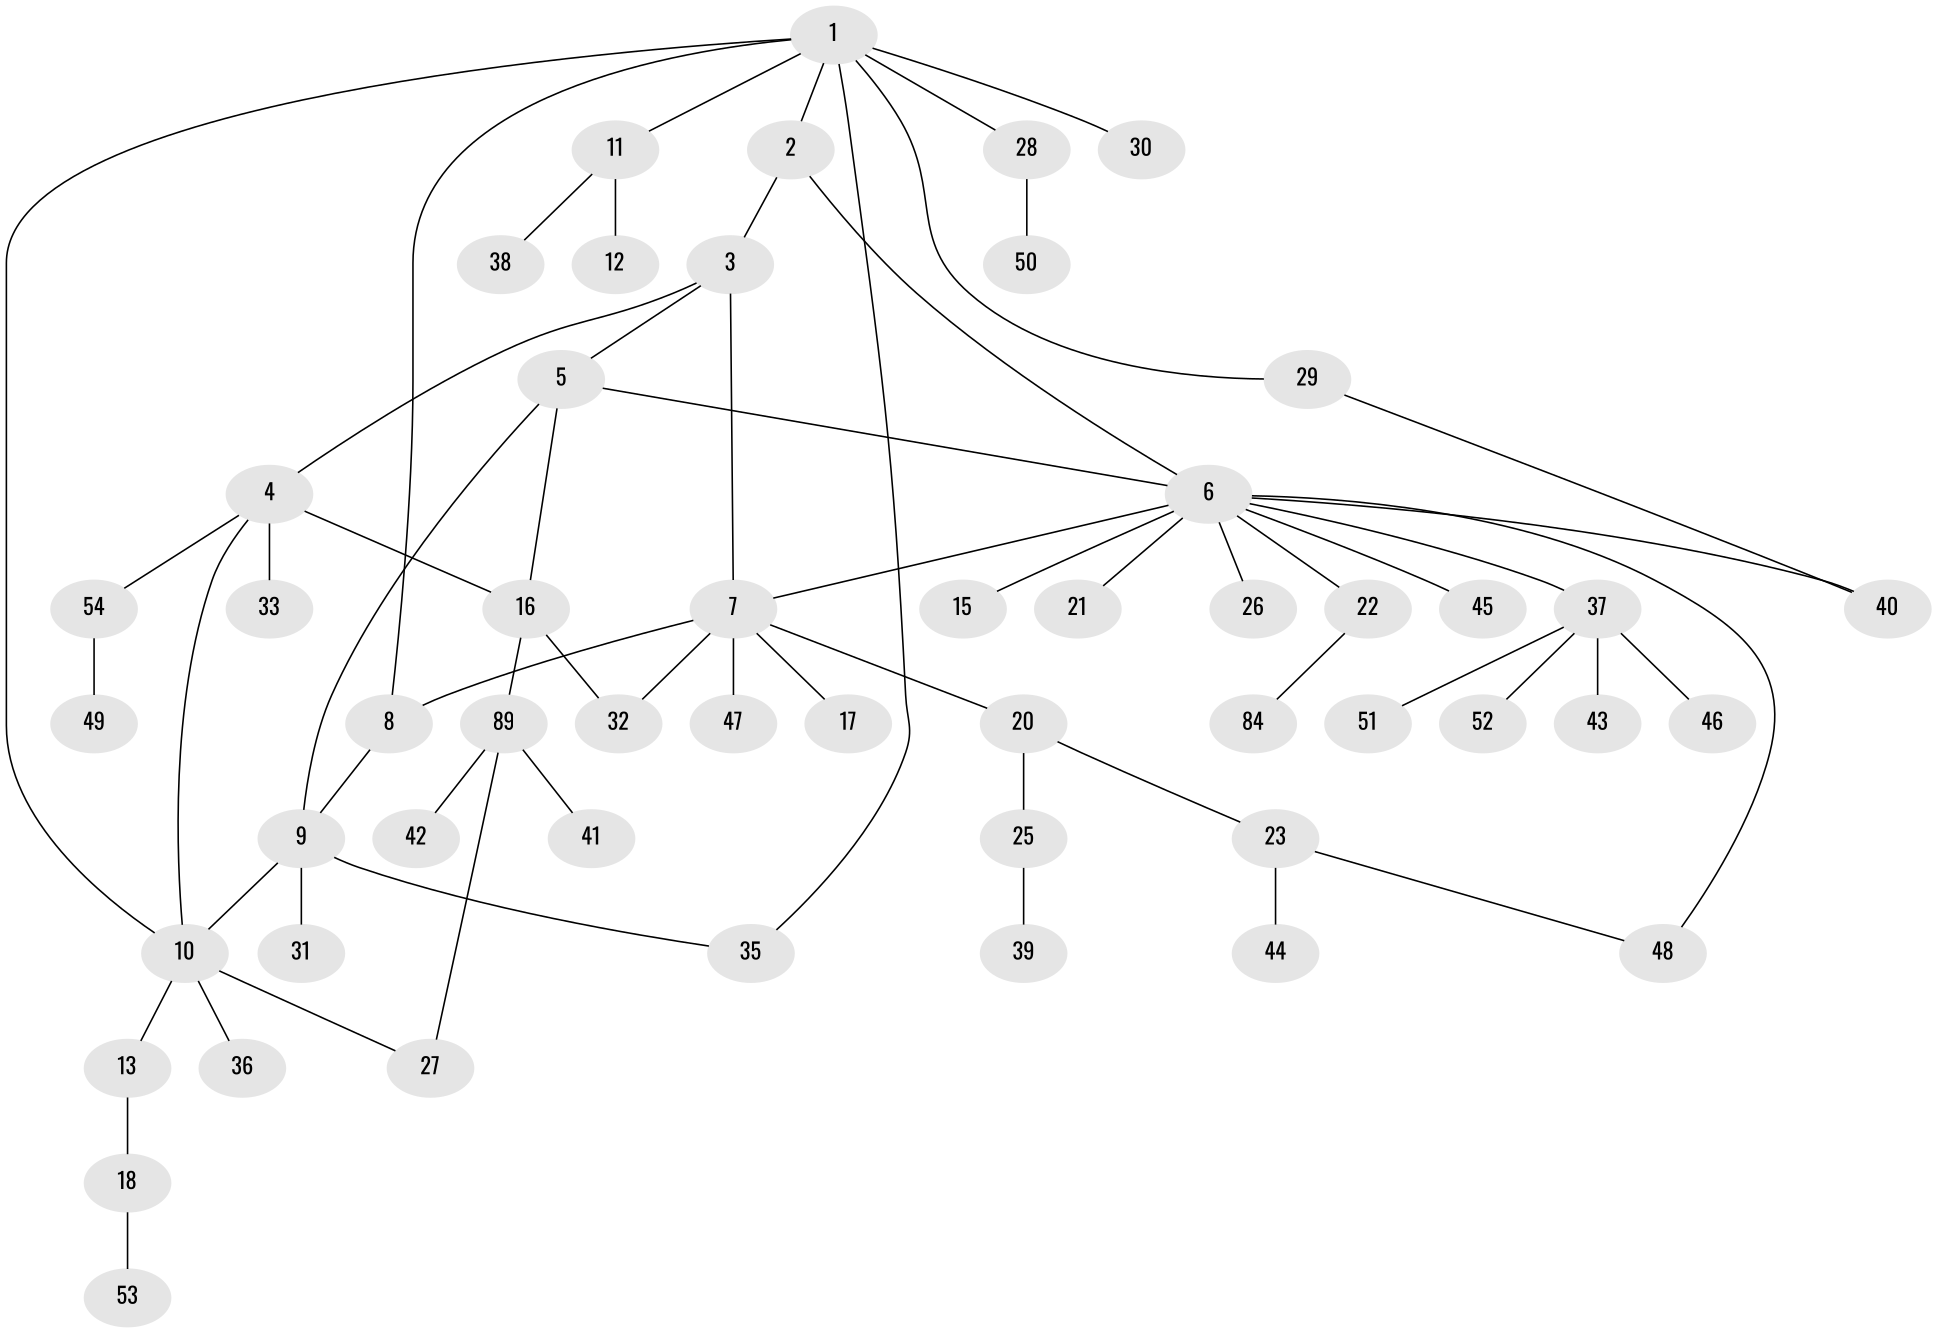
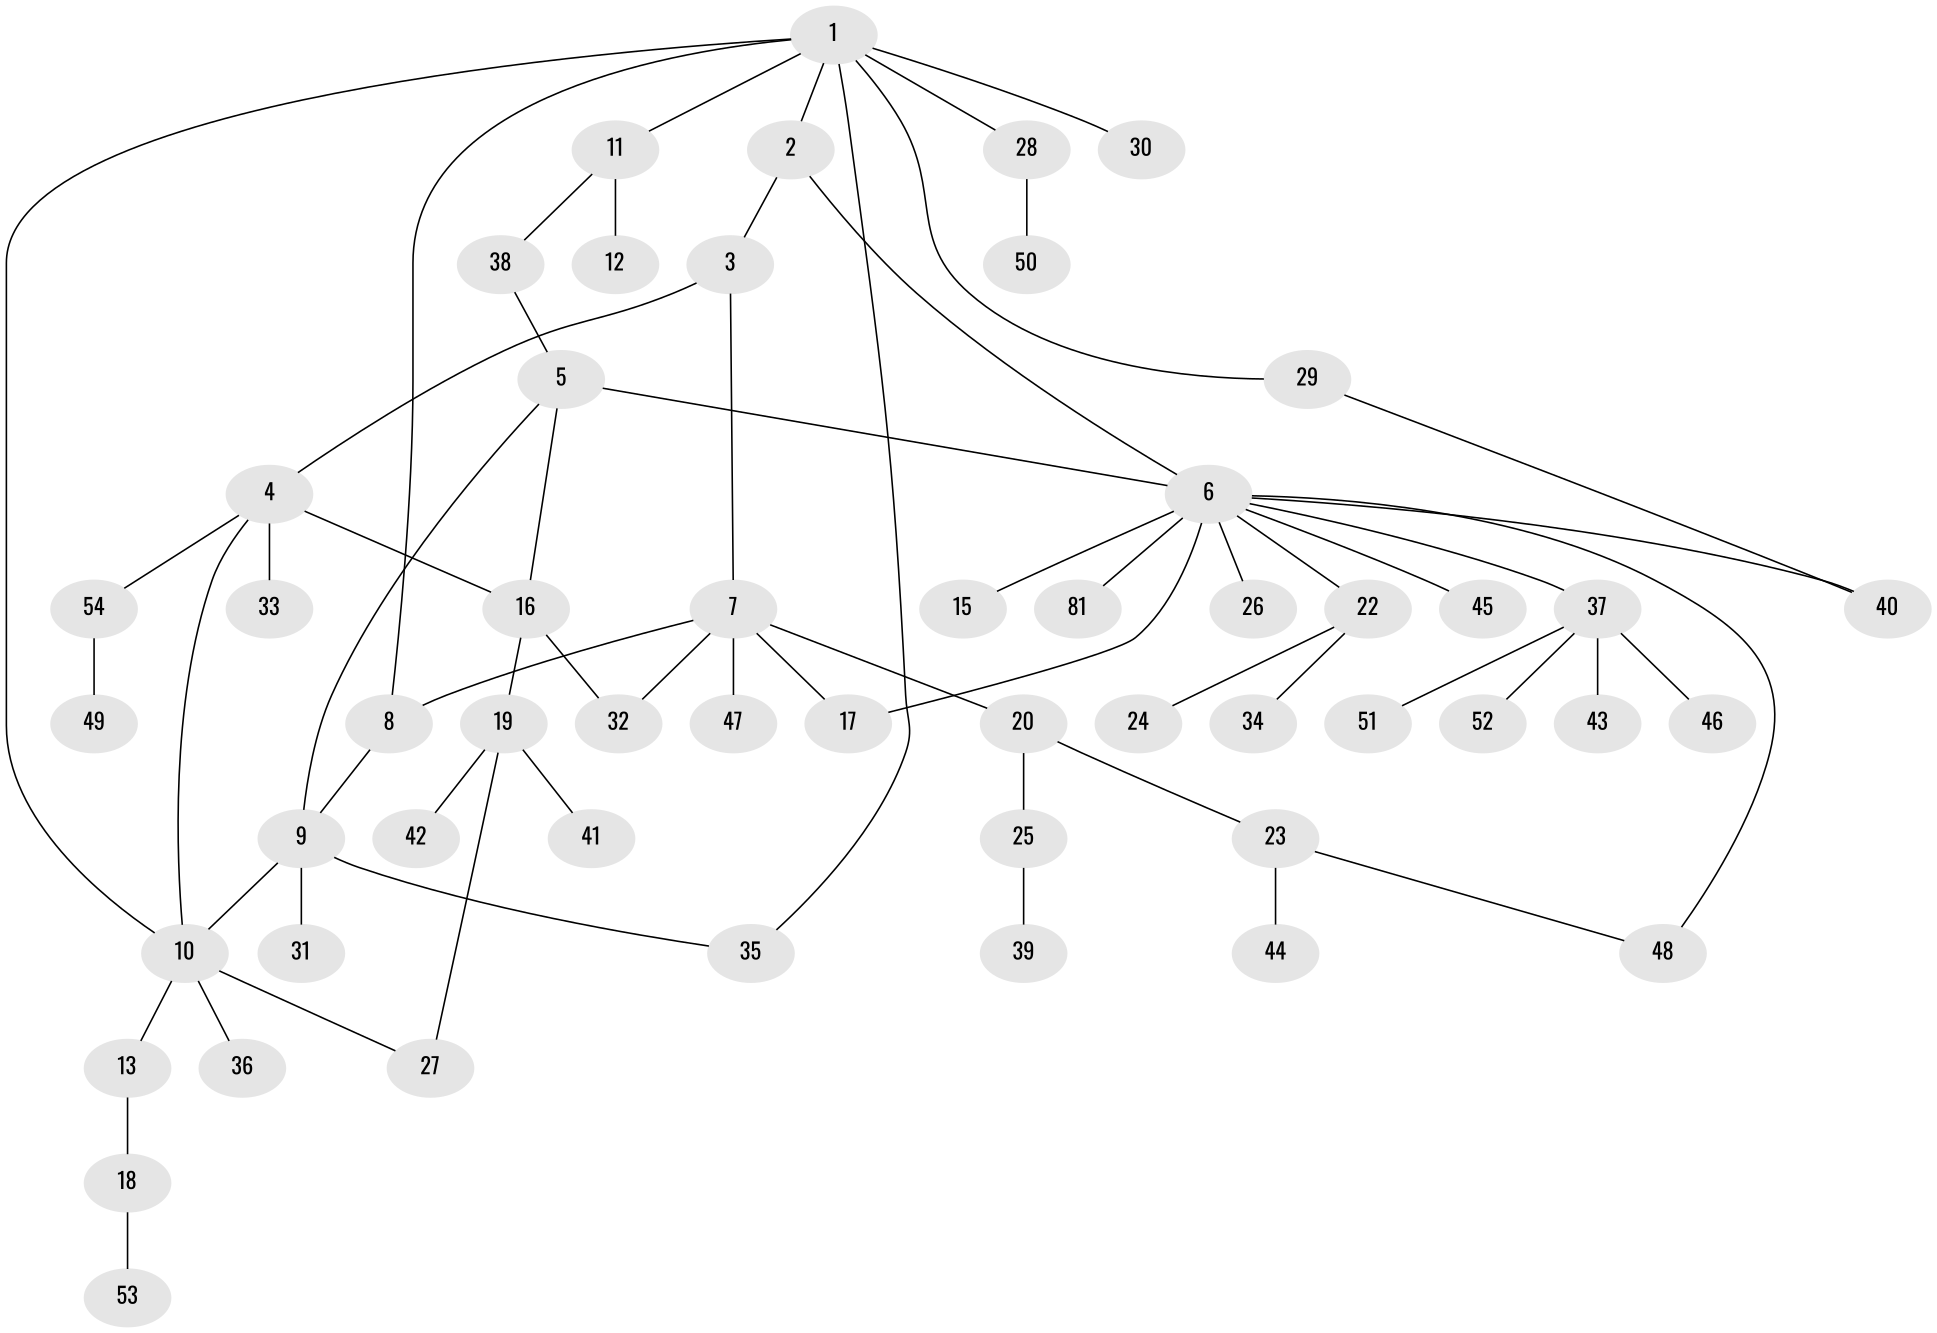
edge "3" -- "5": now "38" -- "5"
edge "6" -- "7": now "6" -- "17"
node "21": label "21" -> "81"
node "89": label "89" -> "19"
node "24": added
node "84": label "84" -> "34"
